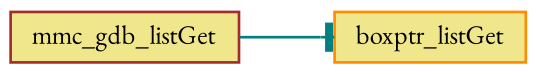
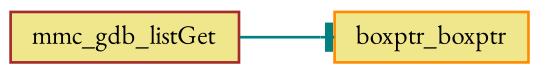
node "boxptr_listGet": label "boxptr_listGet" -> "boxptr_boxptr"
